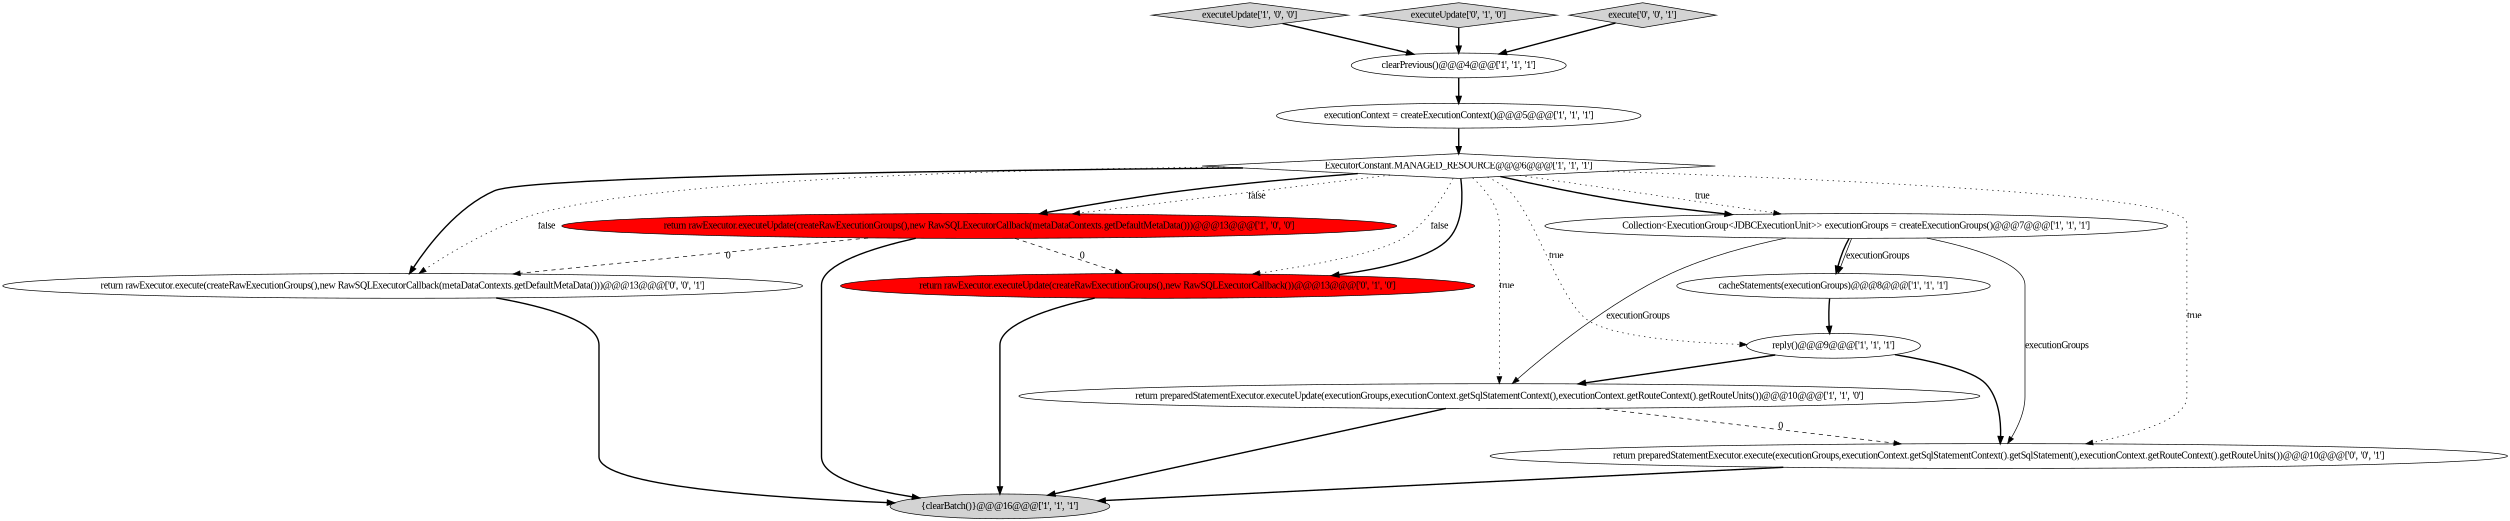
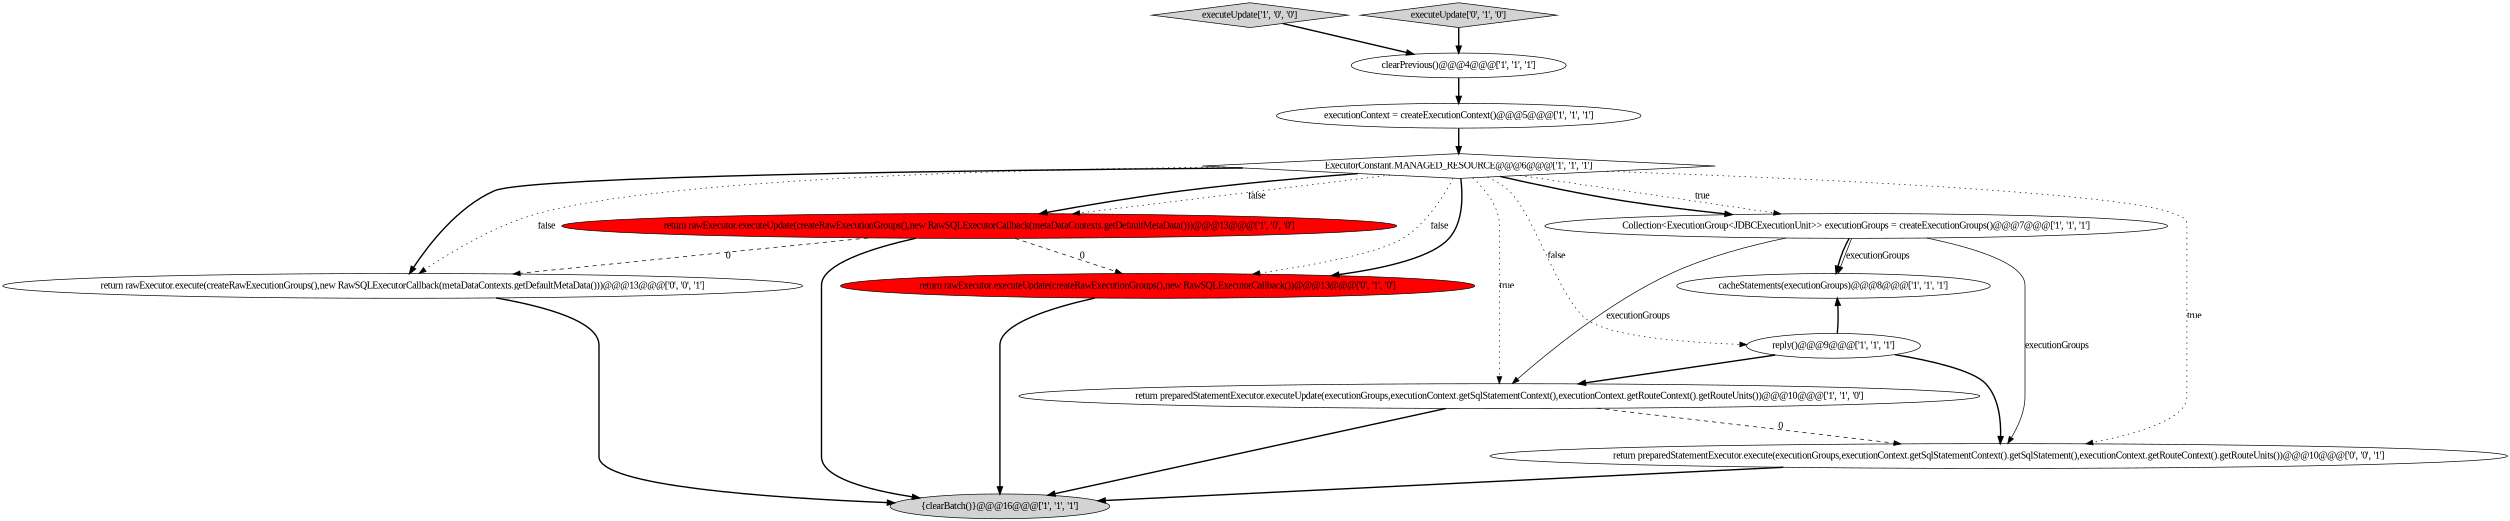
node "execute['0', '0', '1']": removed
edge "ExecutorConstant.MANAGED_RESOURCE@@@6@@@['1', '1', '1']" -> "reply()@@@9@@@['1', '1', '1']": label "true" -> "false"
edge "cacheStatements(executionGroups)@@@8@@@['1', '1', '1']" -> "reply()@@@9@@@['1', '1', '1']": reversed
